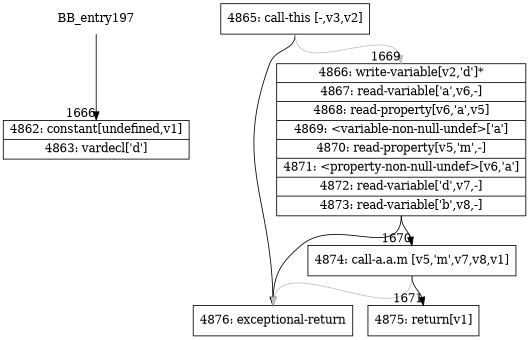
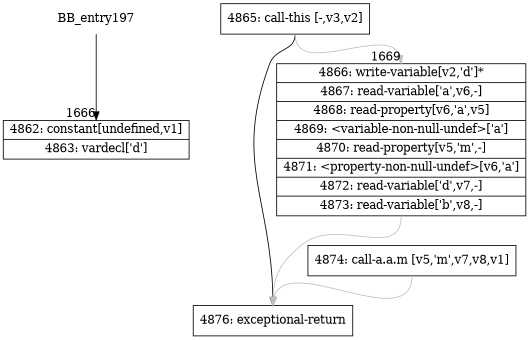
edge "4866: write-variable[v2,'d']*" -> "4874: call-a.a.m [v5,'m',v7,v8,v1]": removed
edge "4866: write-variable[v2,'d']*" -> "4876: exceptional-return": color black -> gray
node "4875: return[v1]": removed
